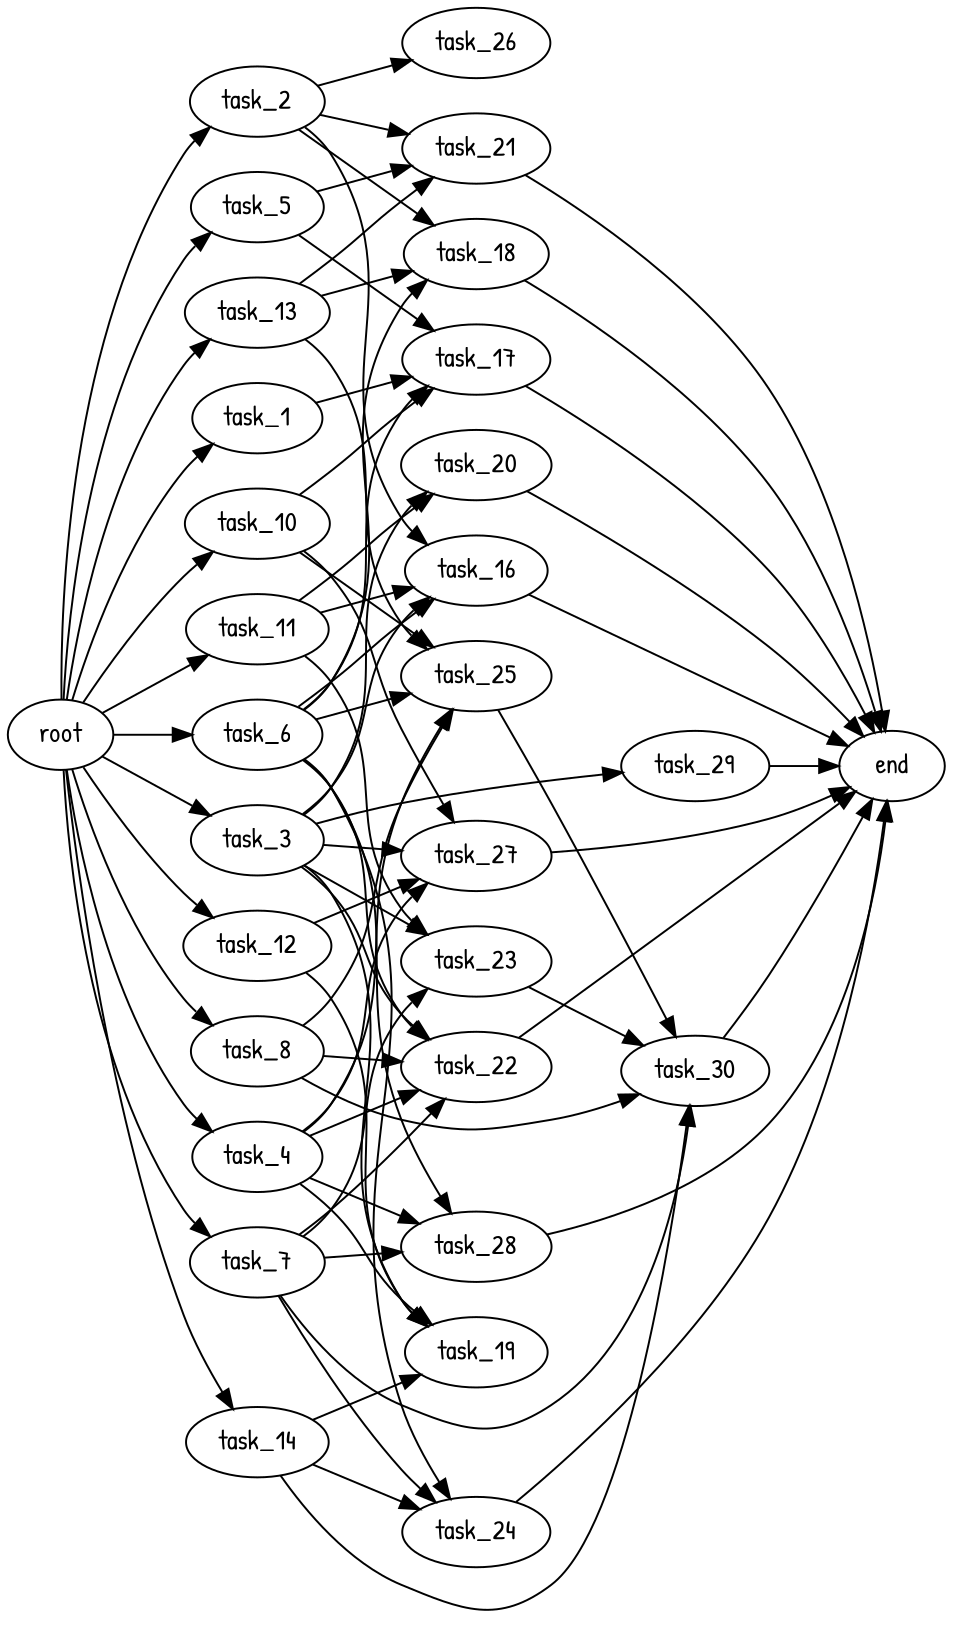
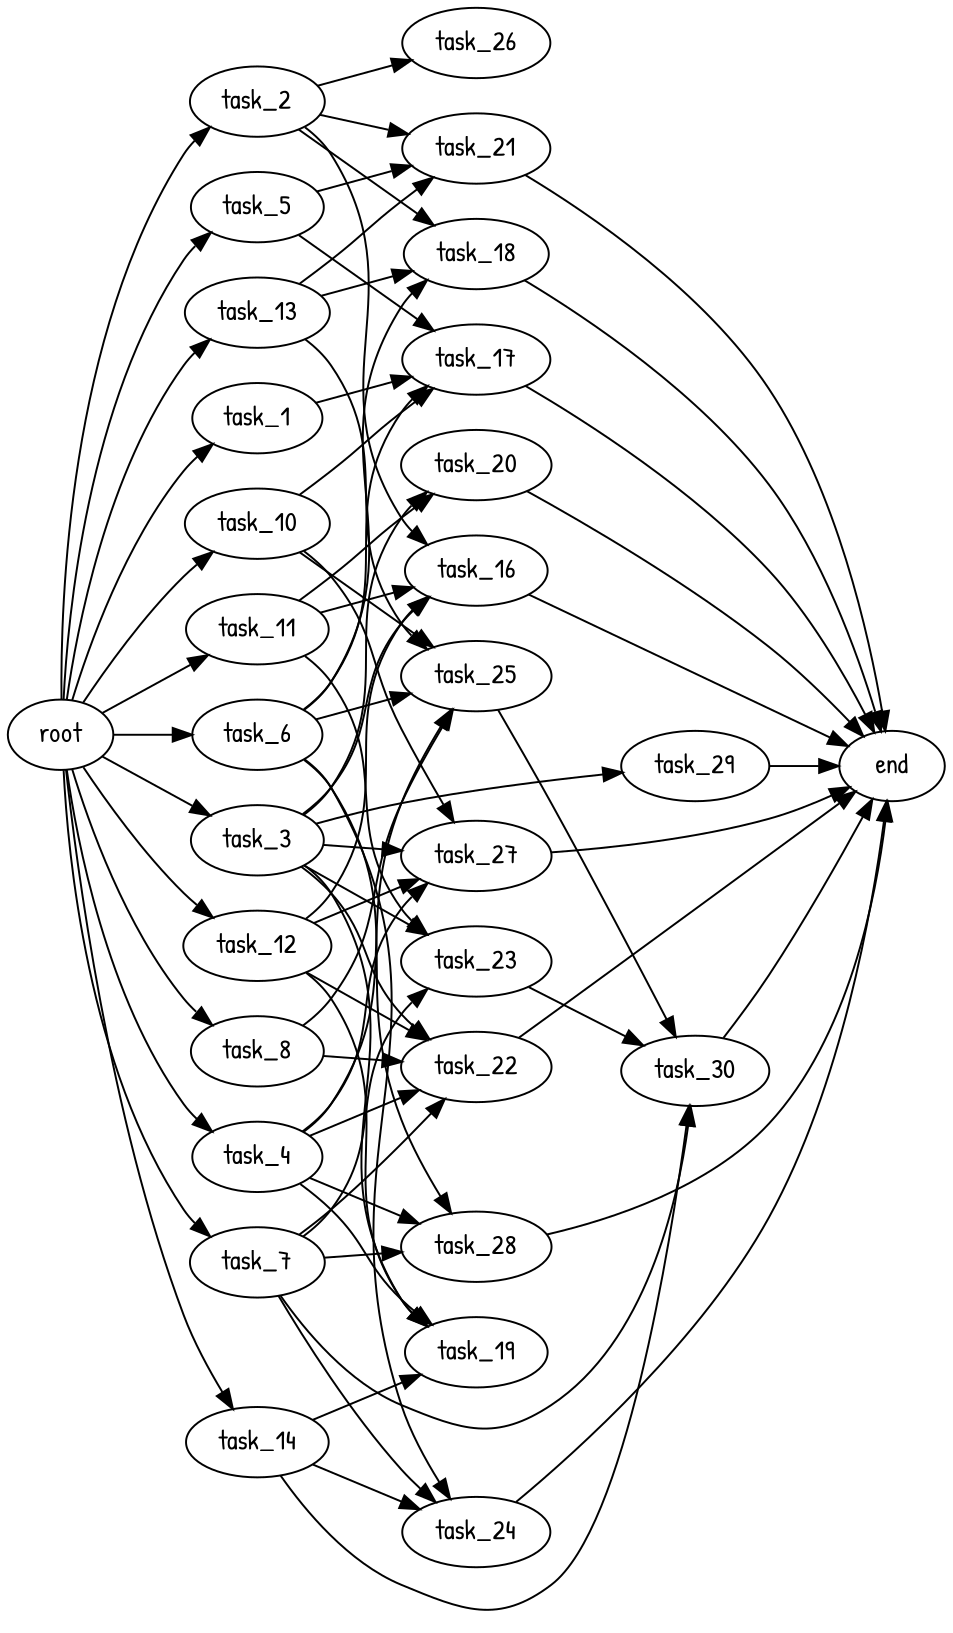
edge "task_6" -> "task_16": now "task_12" -> "task_16"
edge "task_6" -> "task_22": now "task_12" -> "task_22"
edge "task_8" -> "task_30": removed
